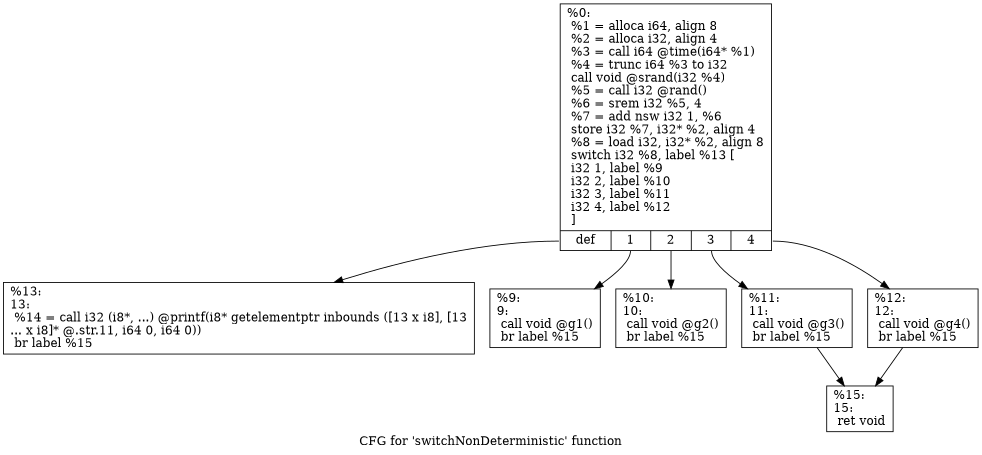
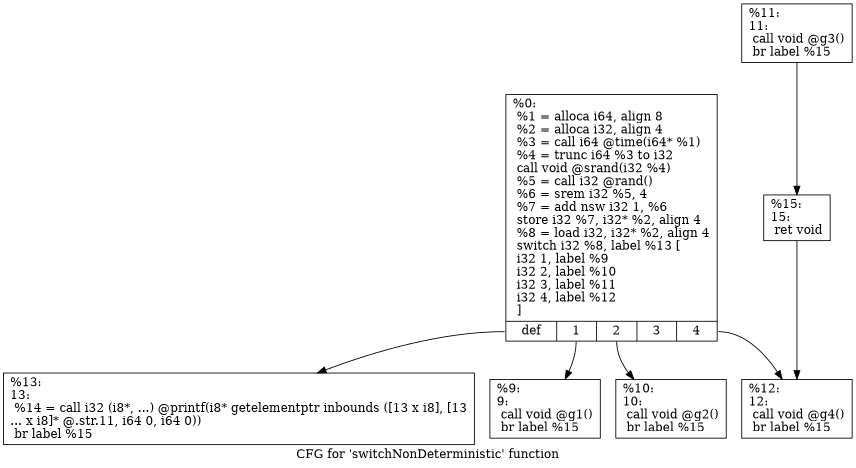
node "%0:": text "%8 = load i32, i32* %2, align 8" -> "%8 = load i32, i32* %2, align 4"
edge "%0:" -> "%11:": removed
edge "%12:" -> "%15:": reversed
